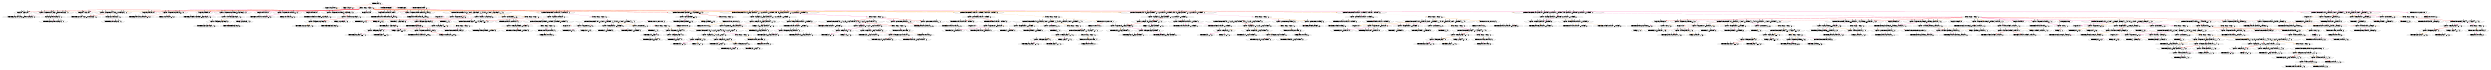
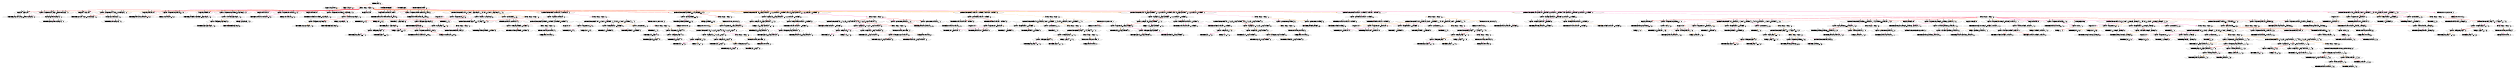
node "(IDENTIFIER,i,i <= strLength - patLength)": added
node "(IDENTIFIER,patIdxStart,patIdxStart + j)": added
